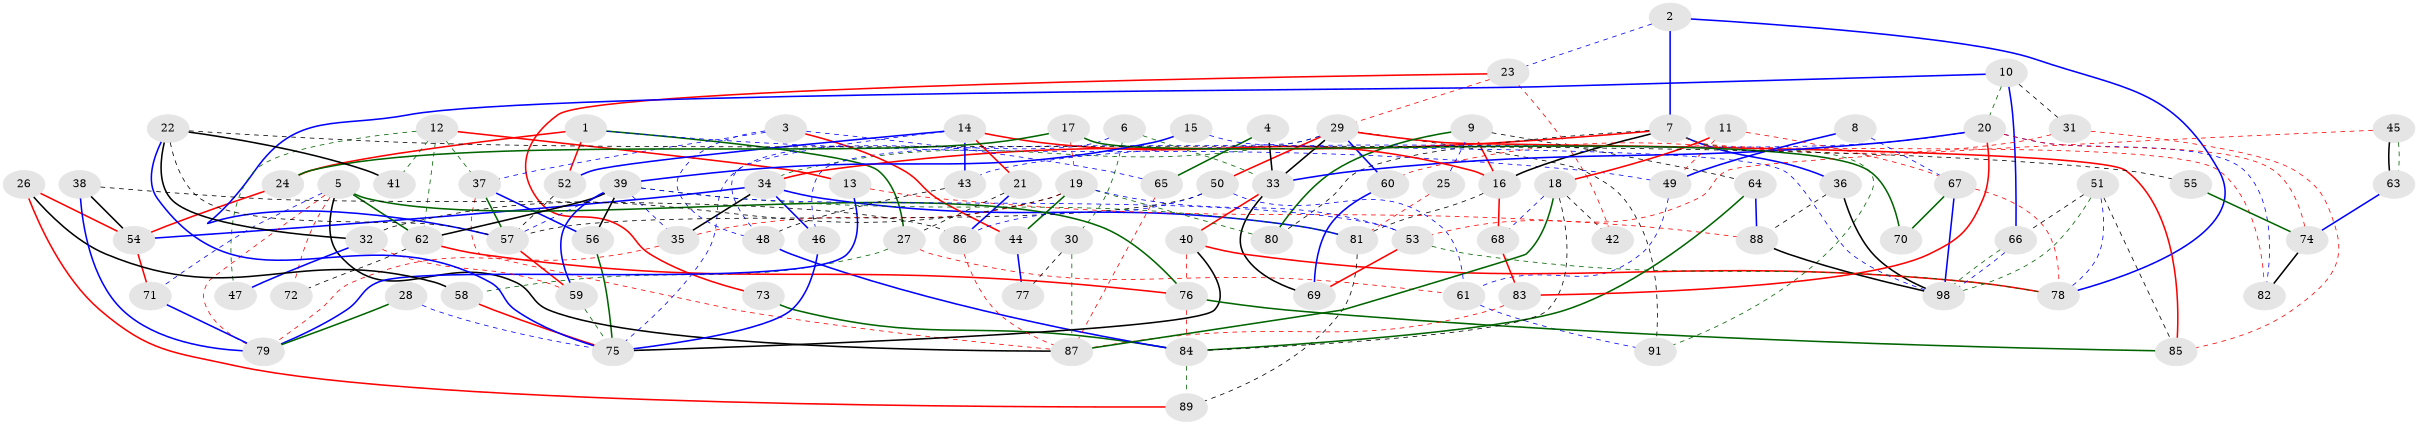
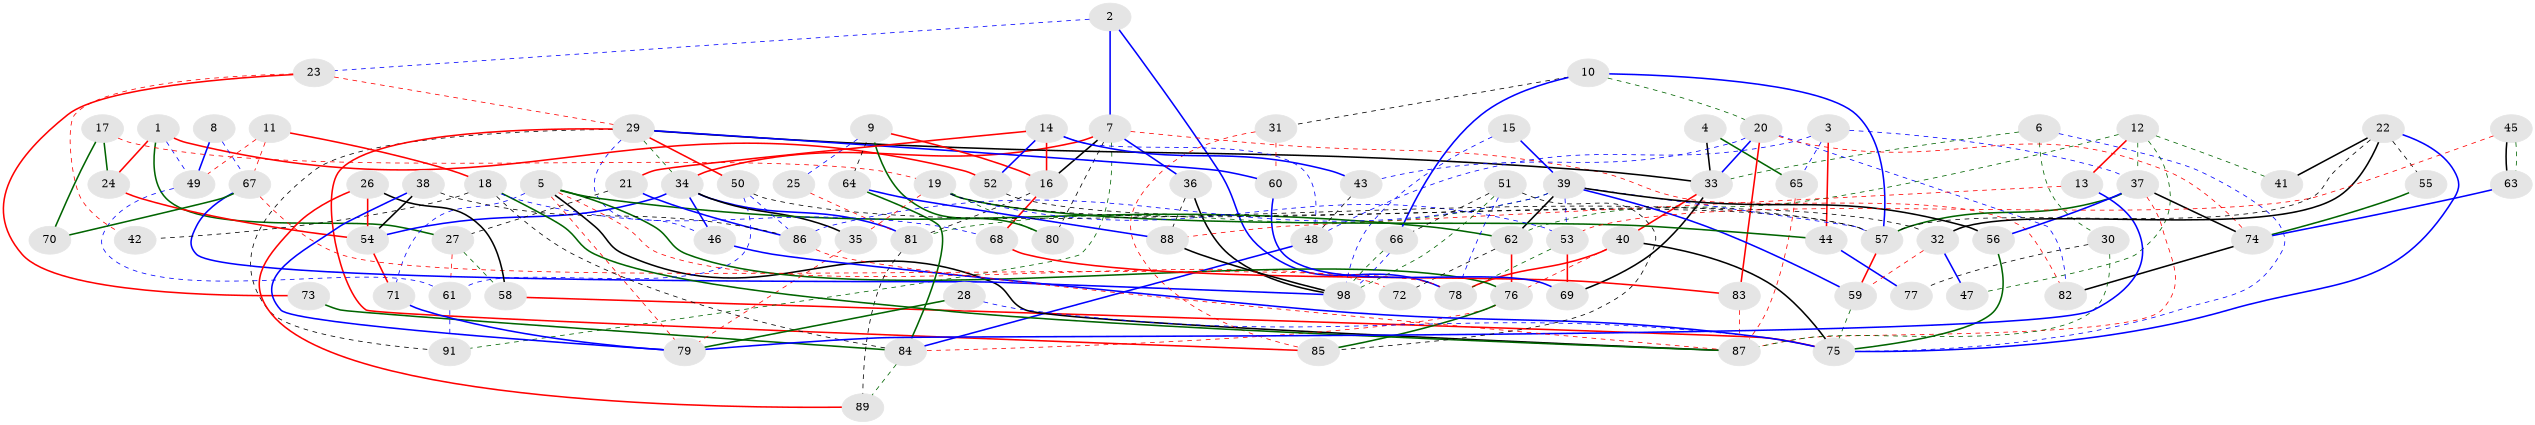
edge "37" -- "74": added
edge "39" -- "35": now "39" -- "86"
